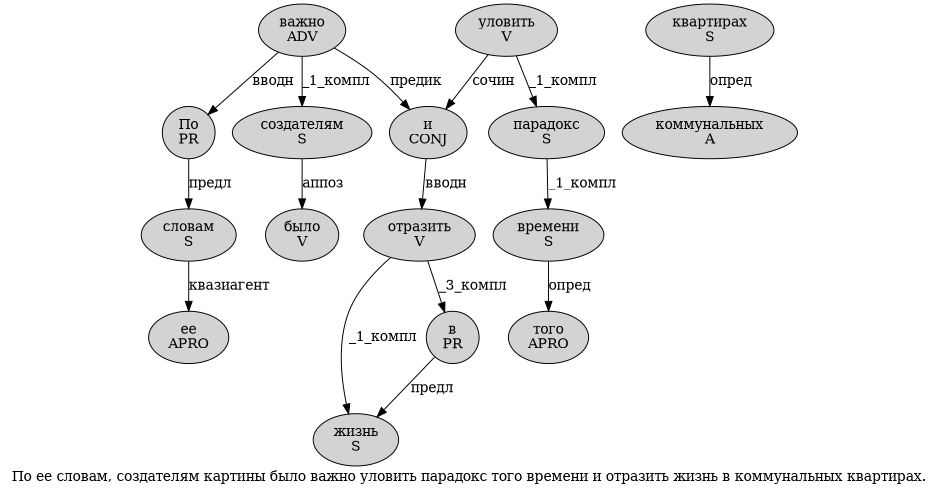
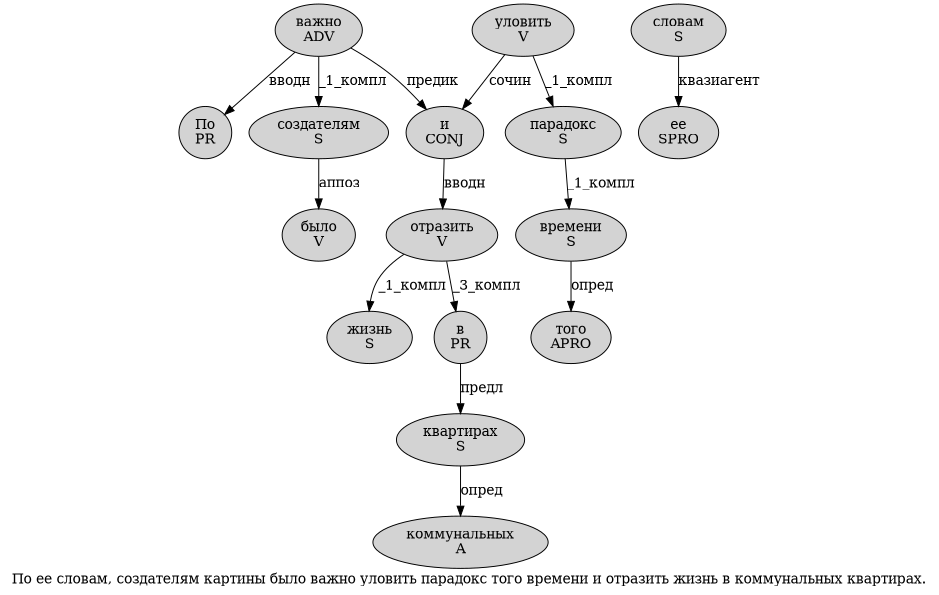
edge "По PR" -> "словам S": removed, label "предл"
node "ее APRO": label "ее APRO" -> "ее SPRO"
edge "в PR" -> "жизнь S": now "в PR" -> "квартирах S"
